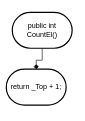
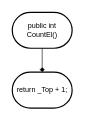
node "return _Top + 1;": moved (36, 87) -> (42, 90)
